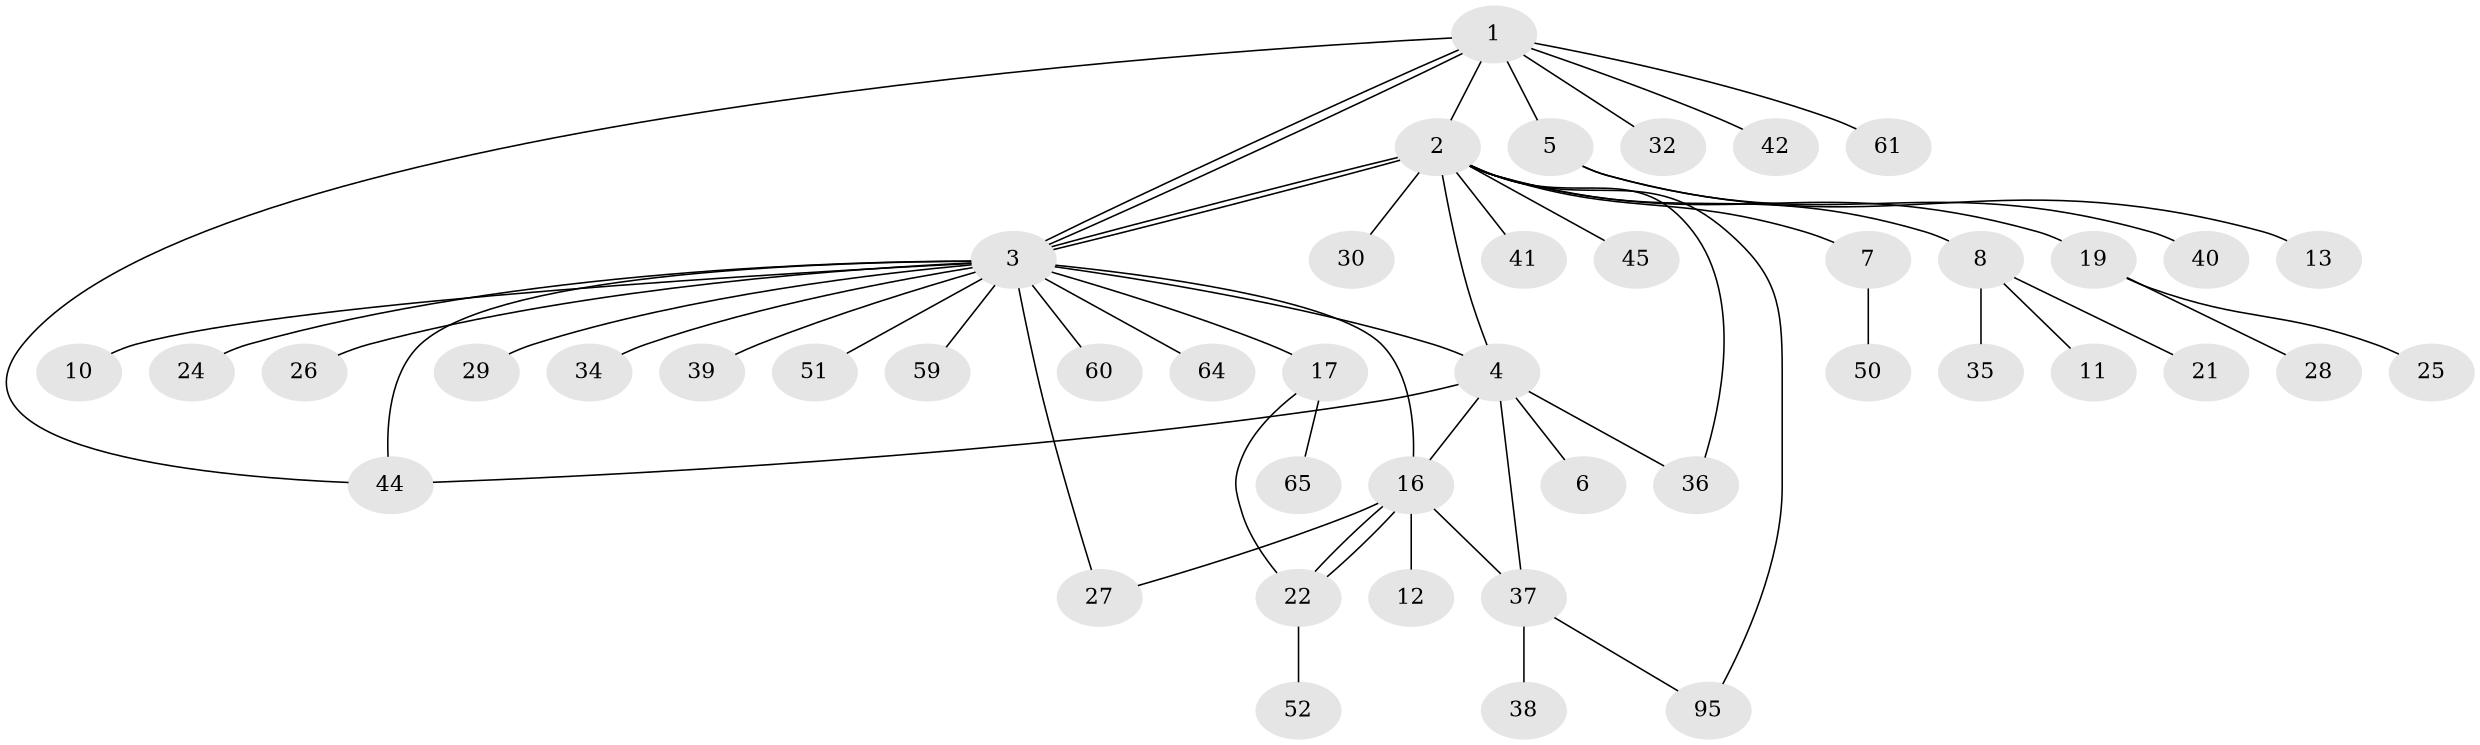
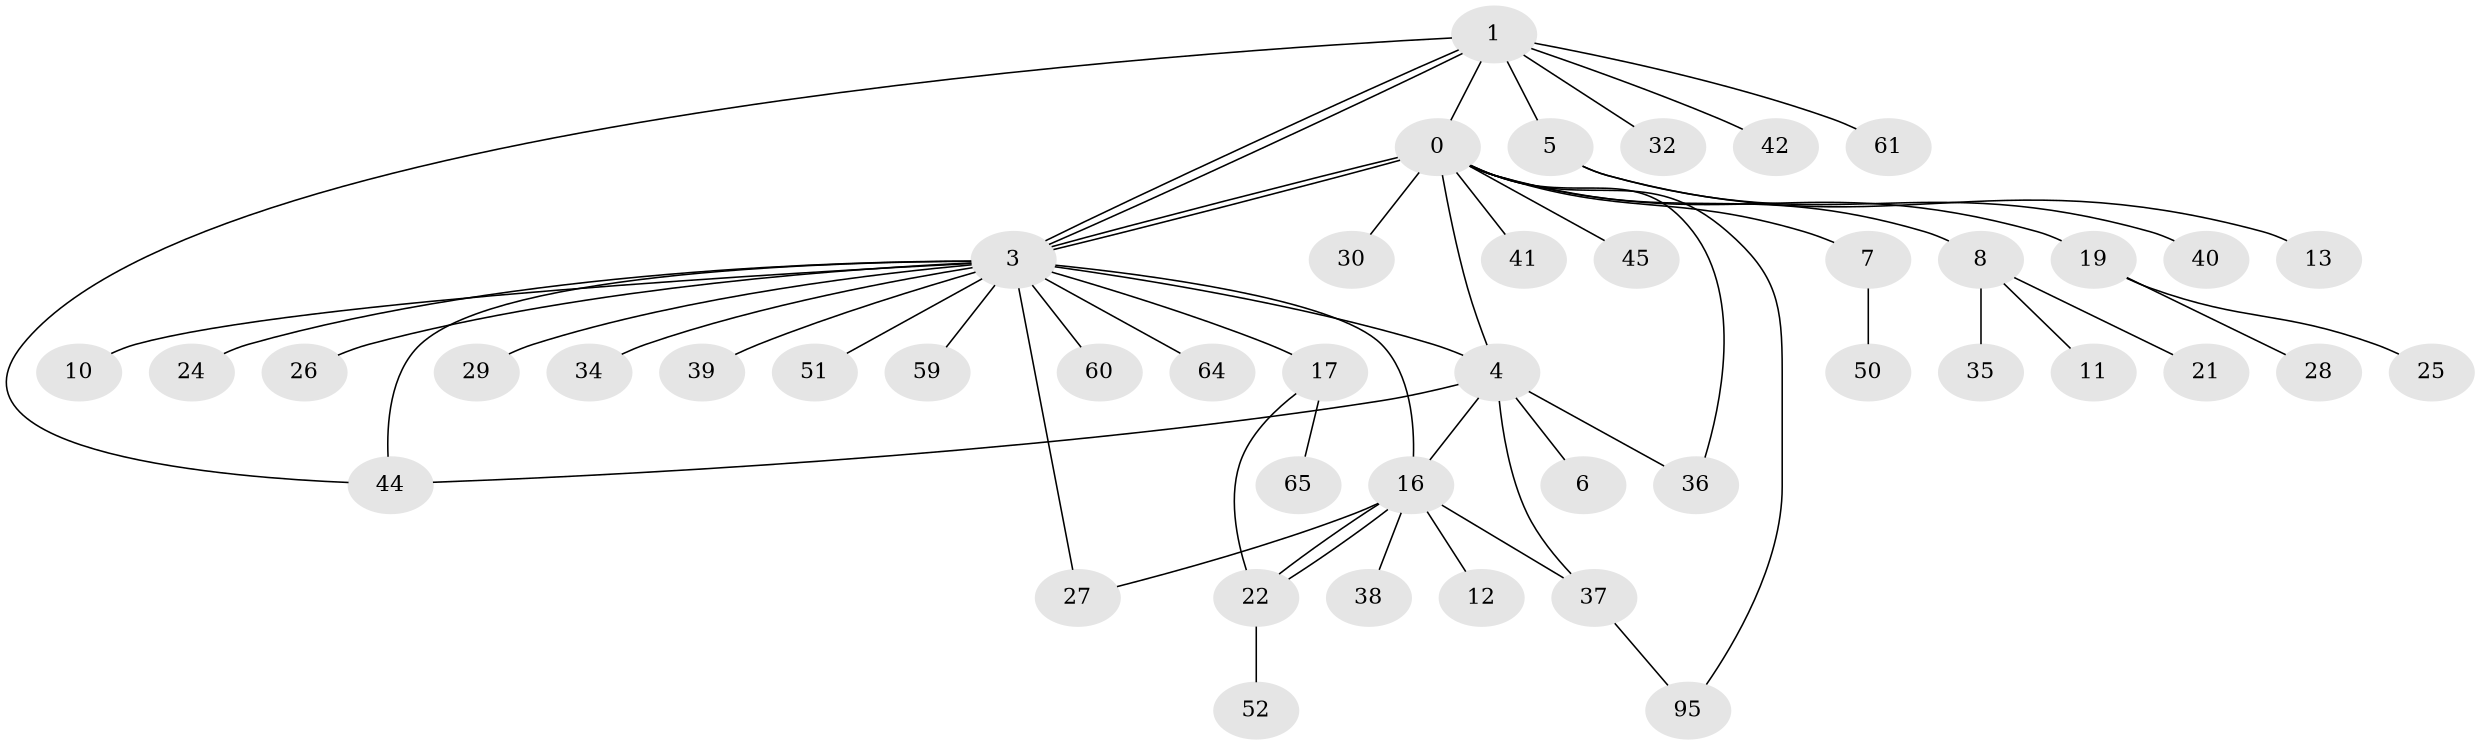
node "2": label "2" -> "0"
edge "37" -- "38": now "16" -- "38"
